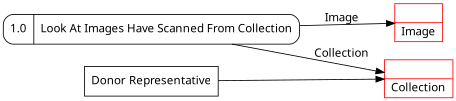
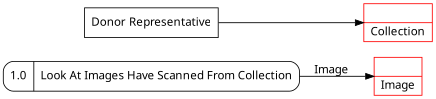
edge "1.0" -> "Collection": removed, label "Collection"
